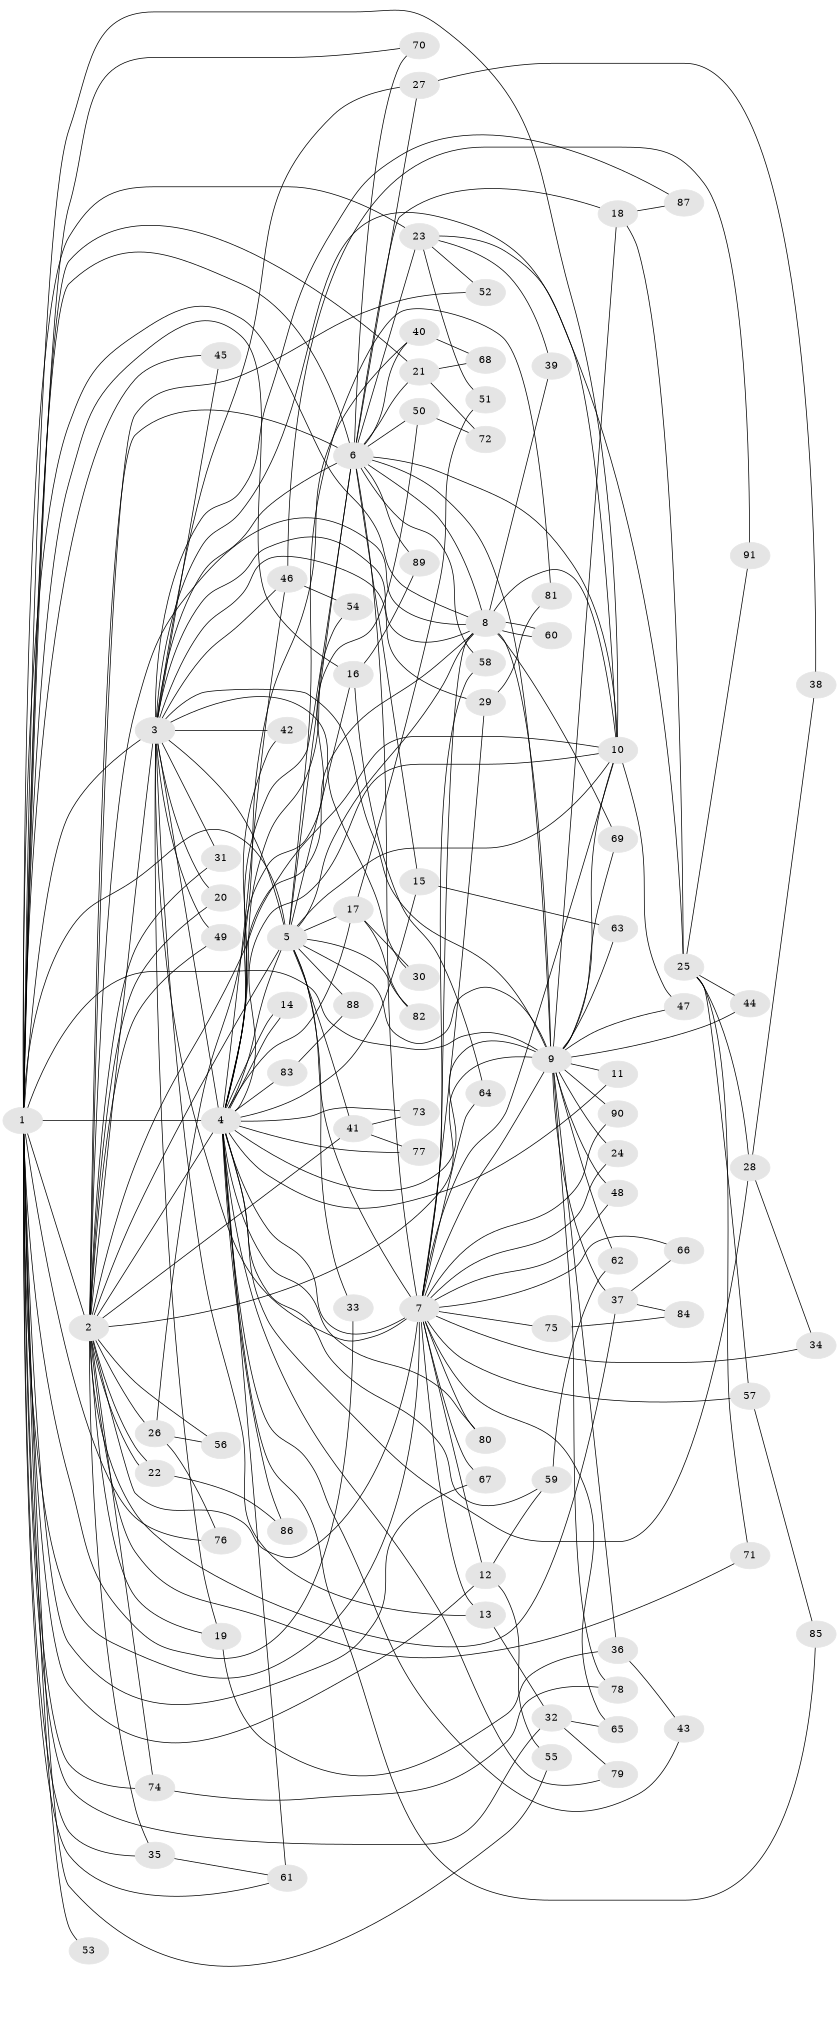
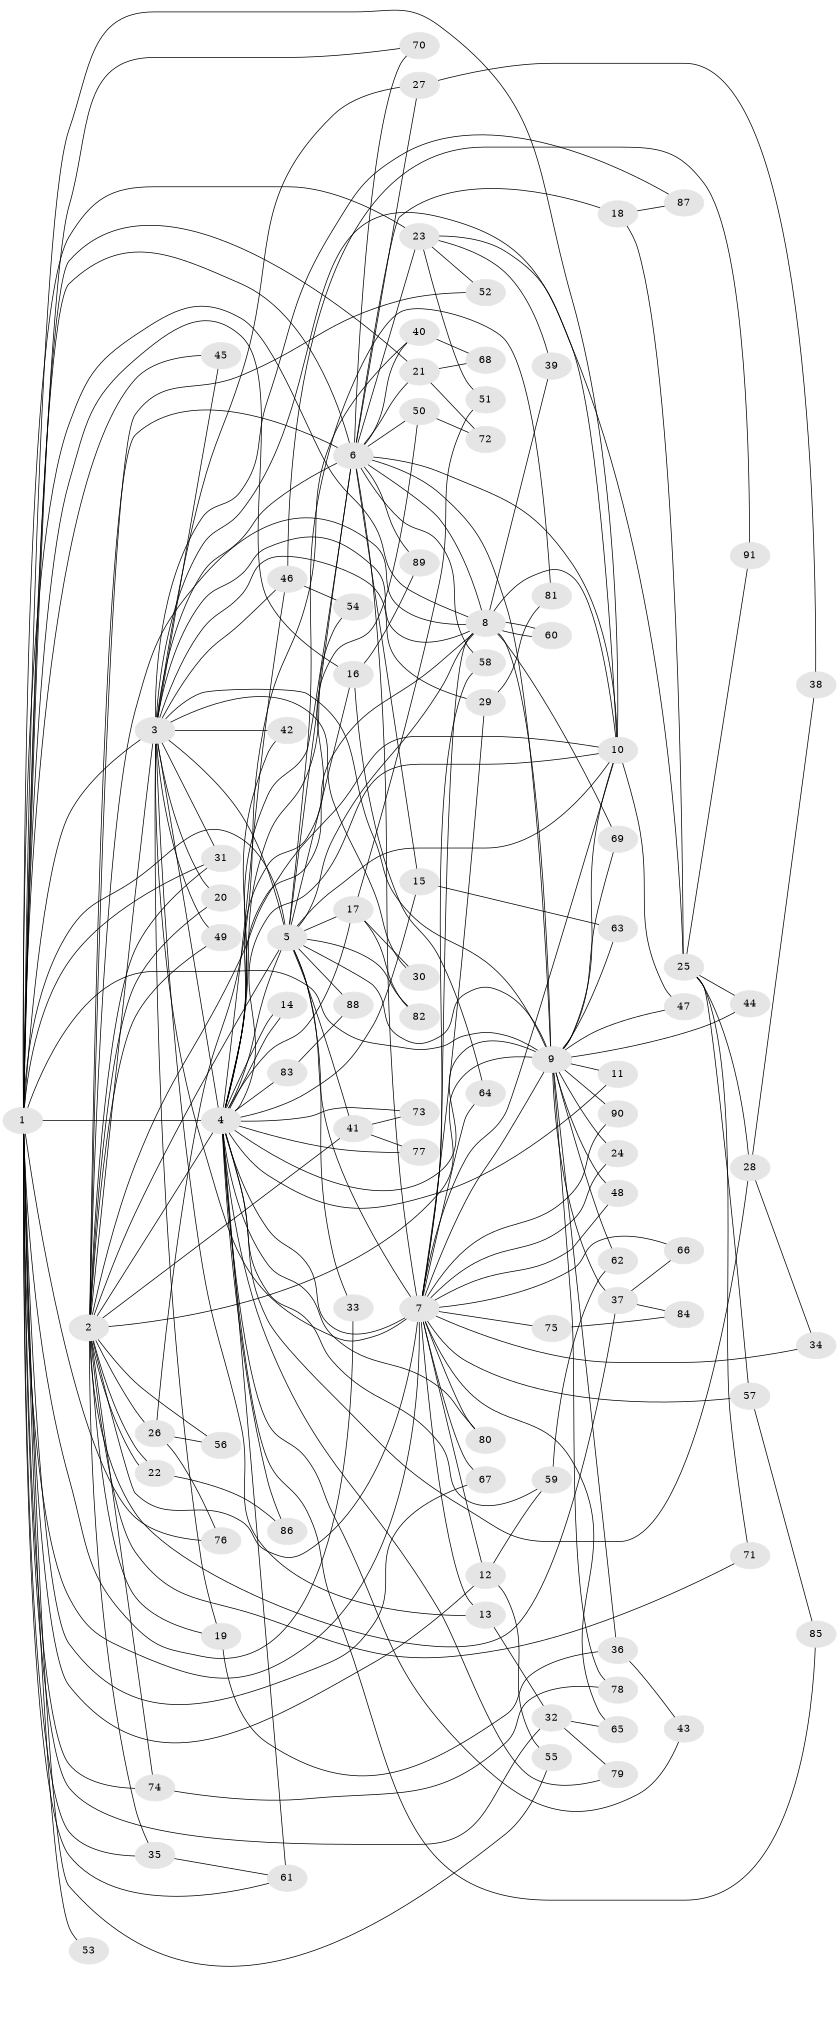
edge "18" -- "9": removed
edge "1" -- "2": now "1" -- "31"
